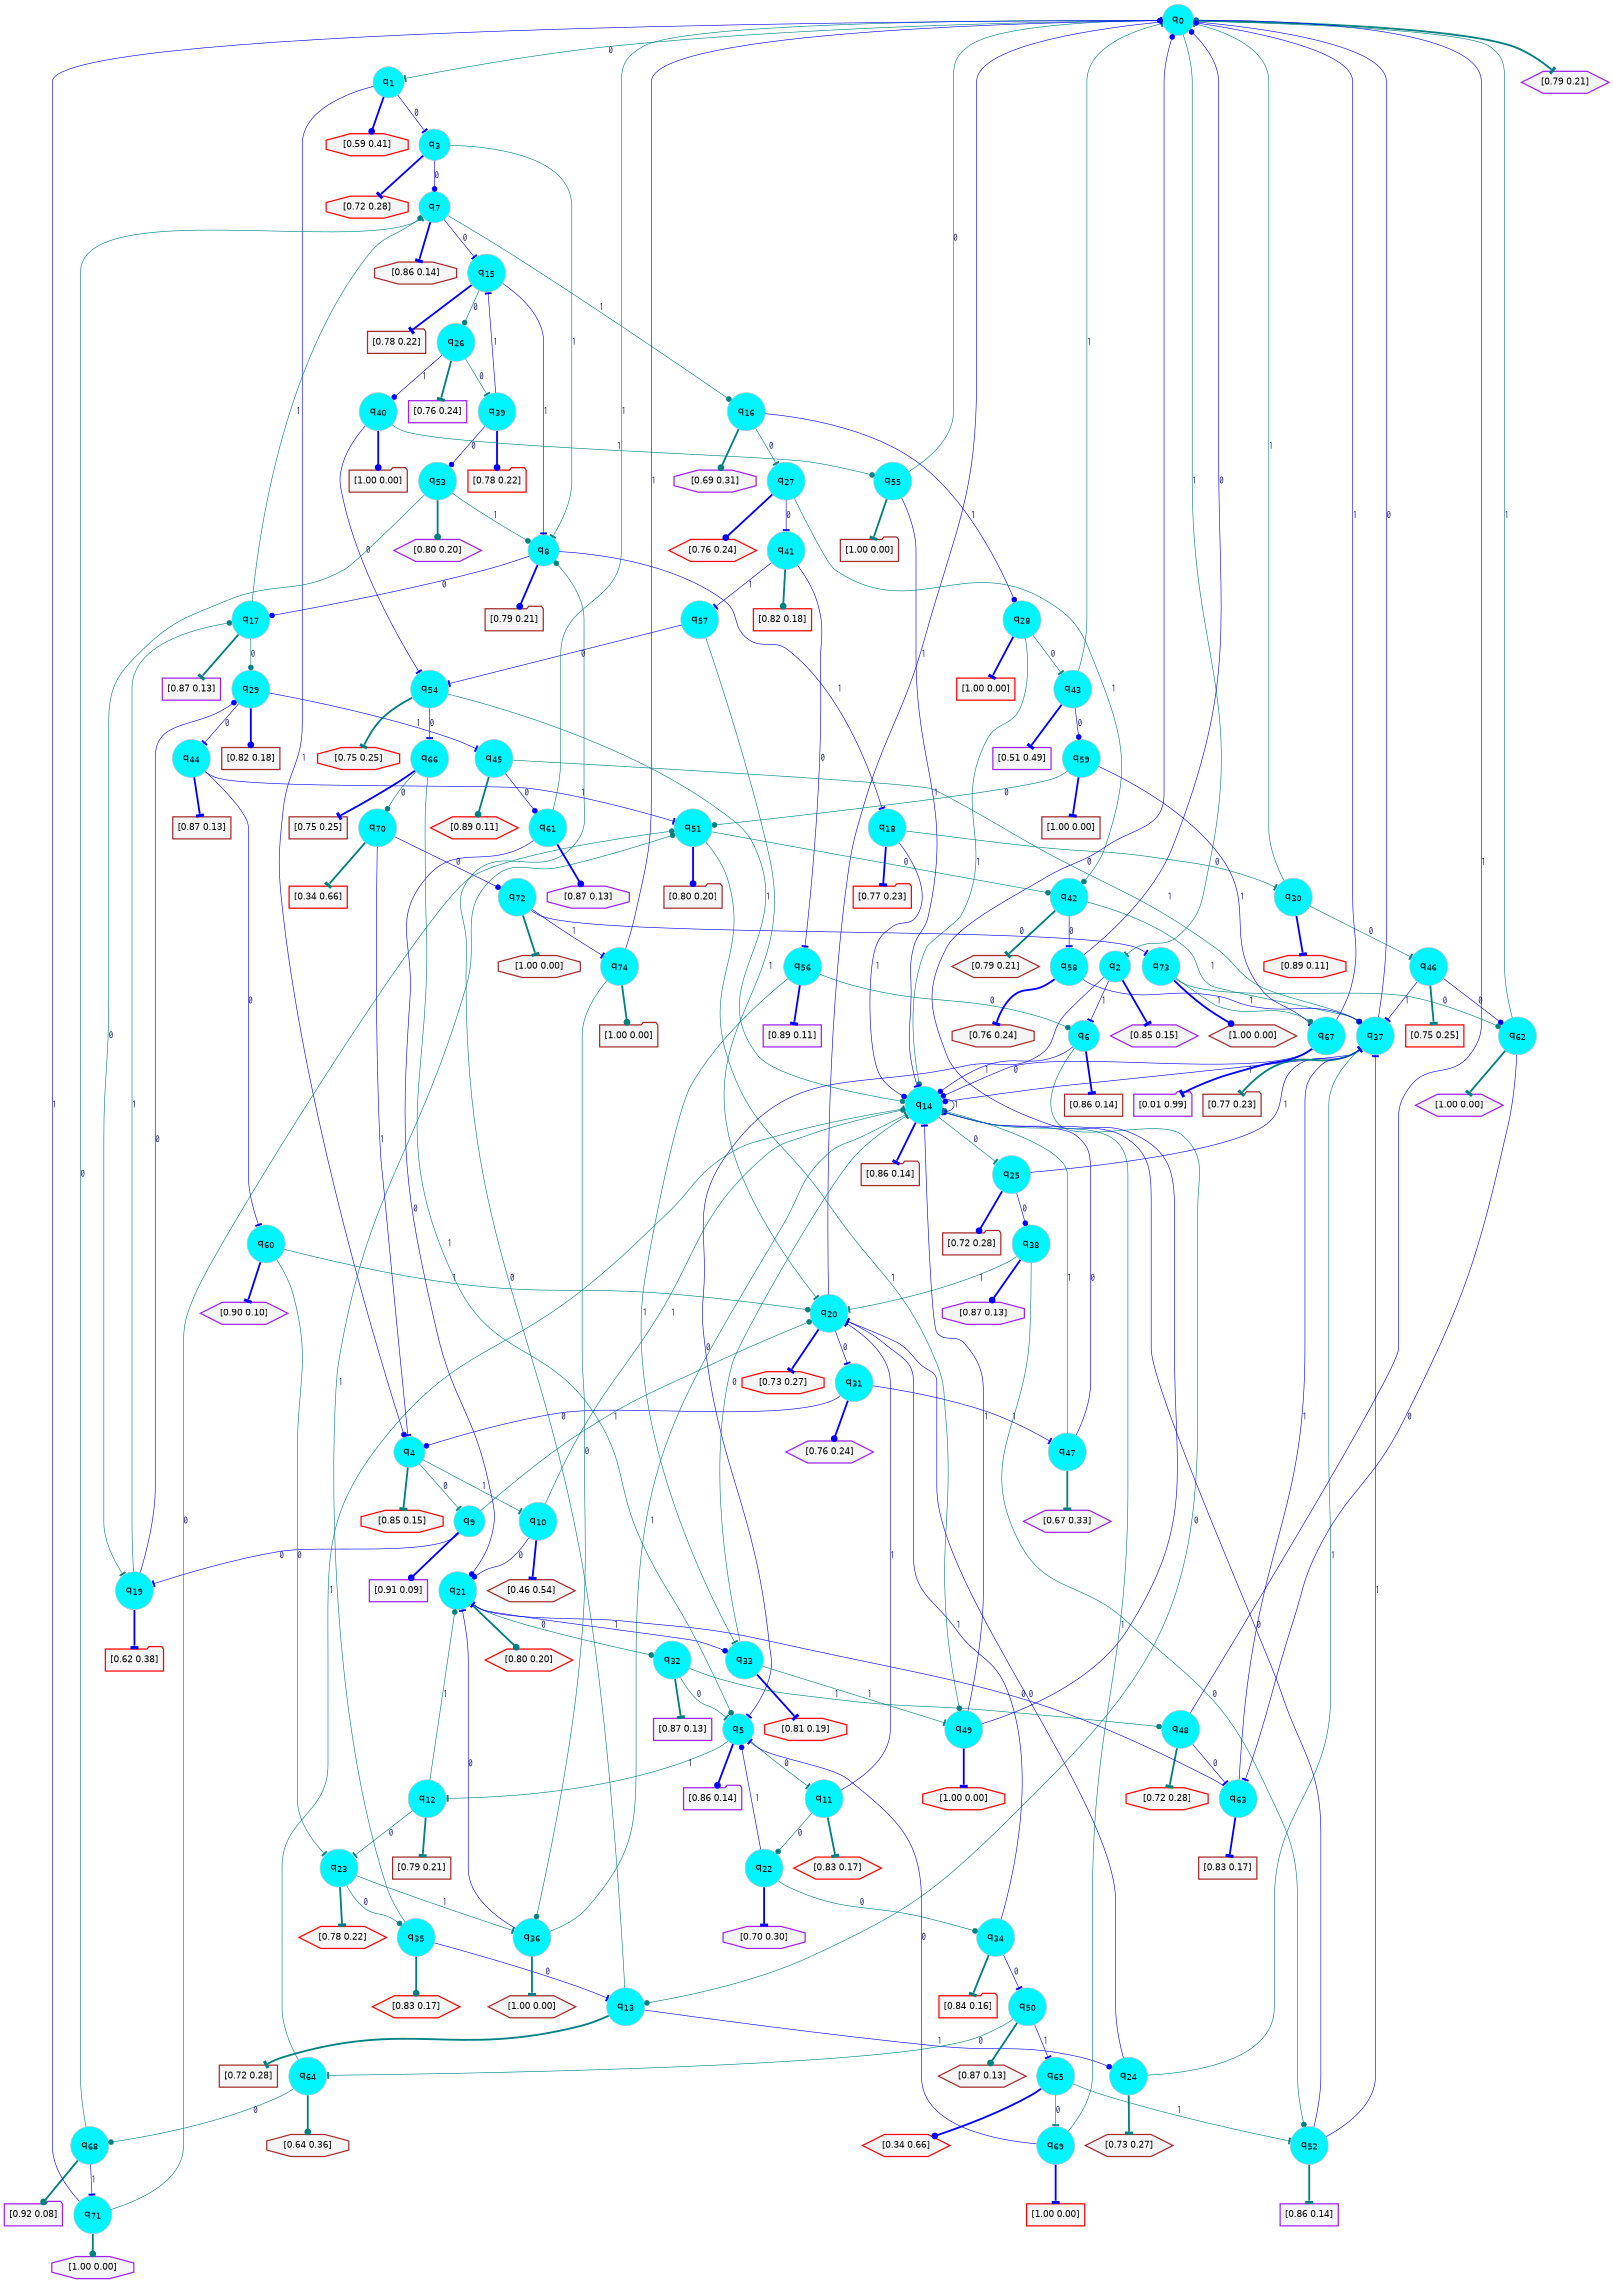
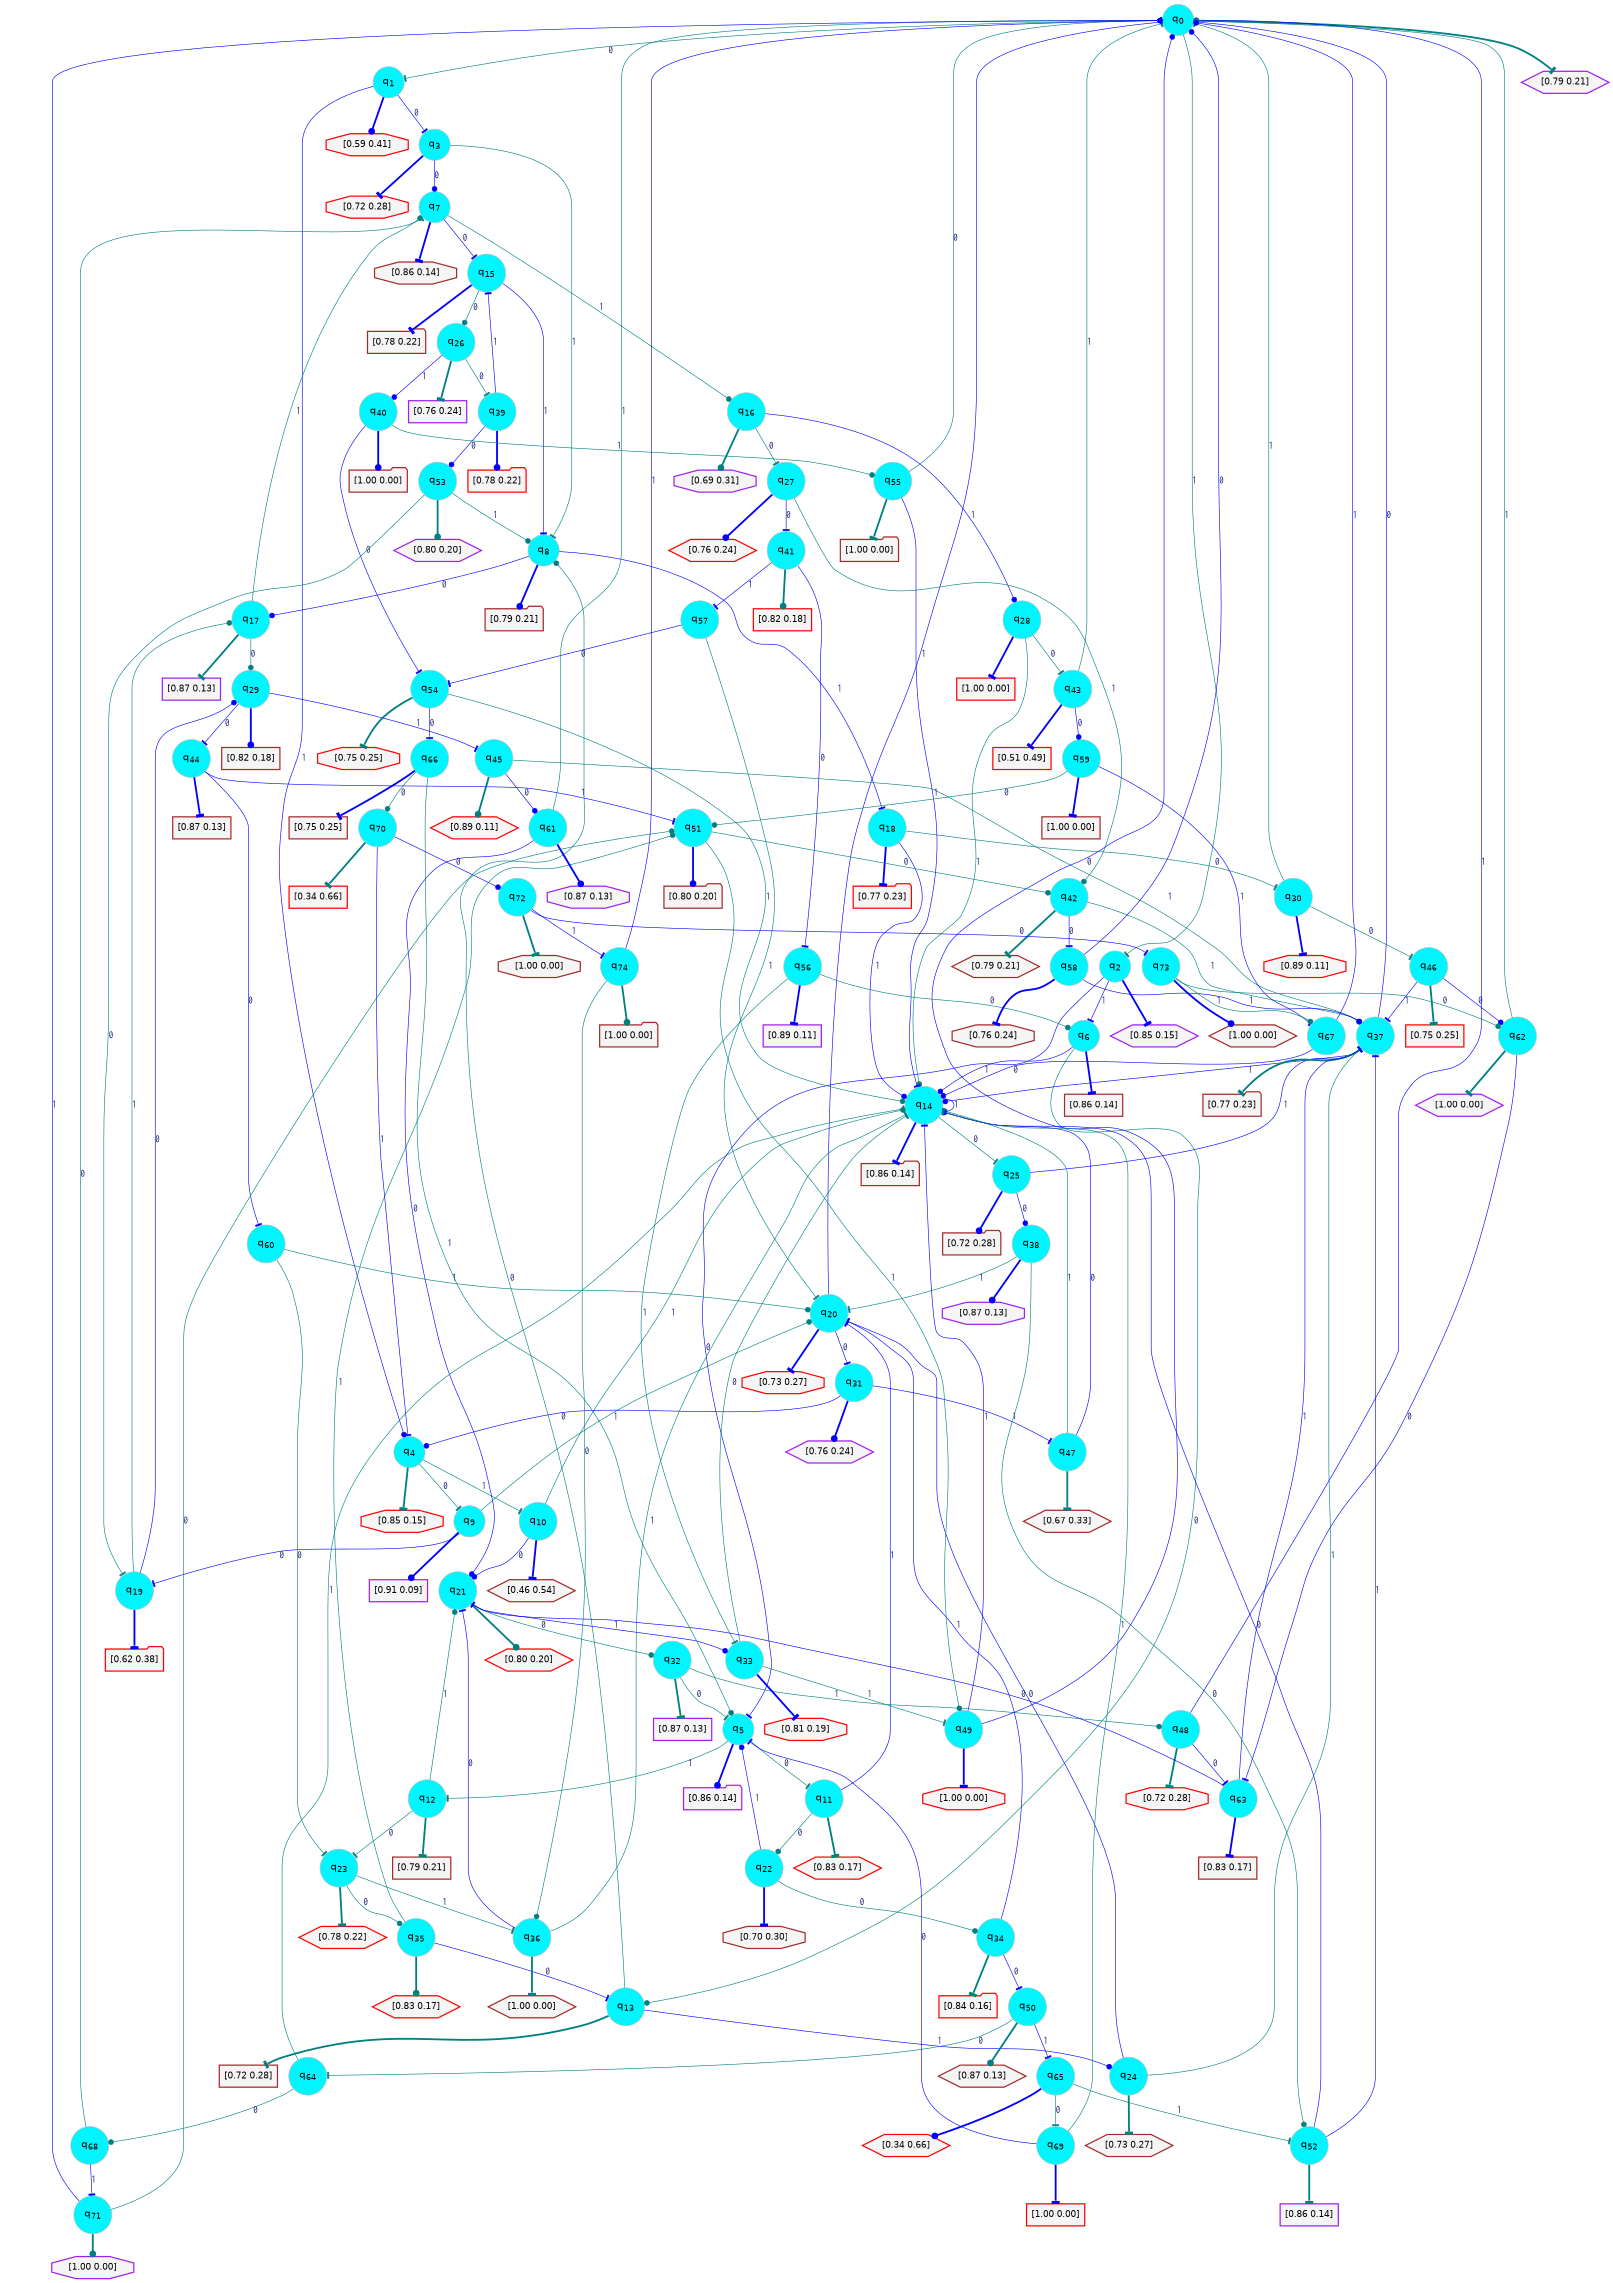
node "[0.51 0.49]": color purple -> red
node "[0.01 0.99]": removed
node "[0.90 0.10]": removed
node "[0.67 0.33]": color purple -> brown
node "[0.70 0.30]": color purple -> brown
node "[0.64 0.36]": removed
node "[0.92 0.08]": removed
